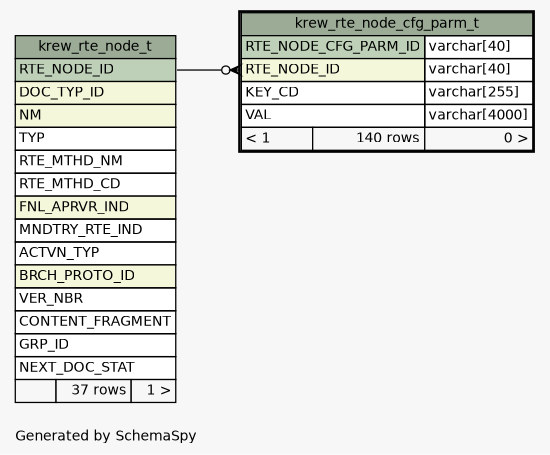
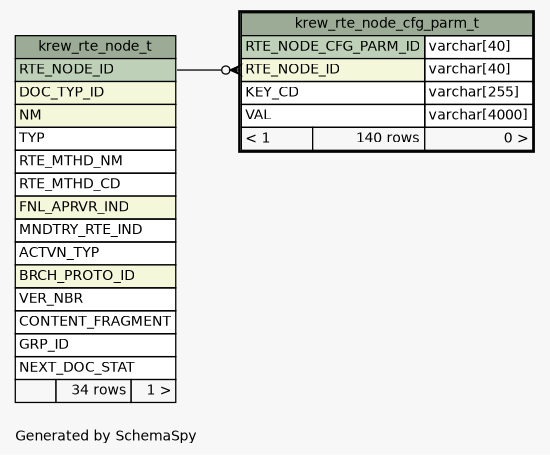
node "krew_rte_node_t": text "37 rows" -> "34 rows"
